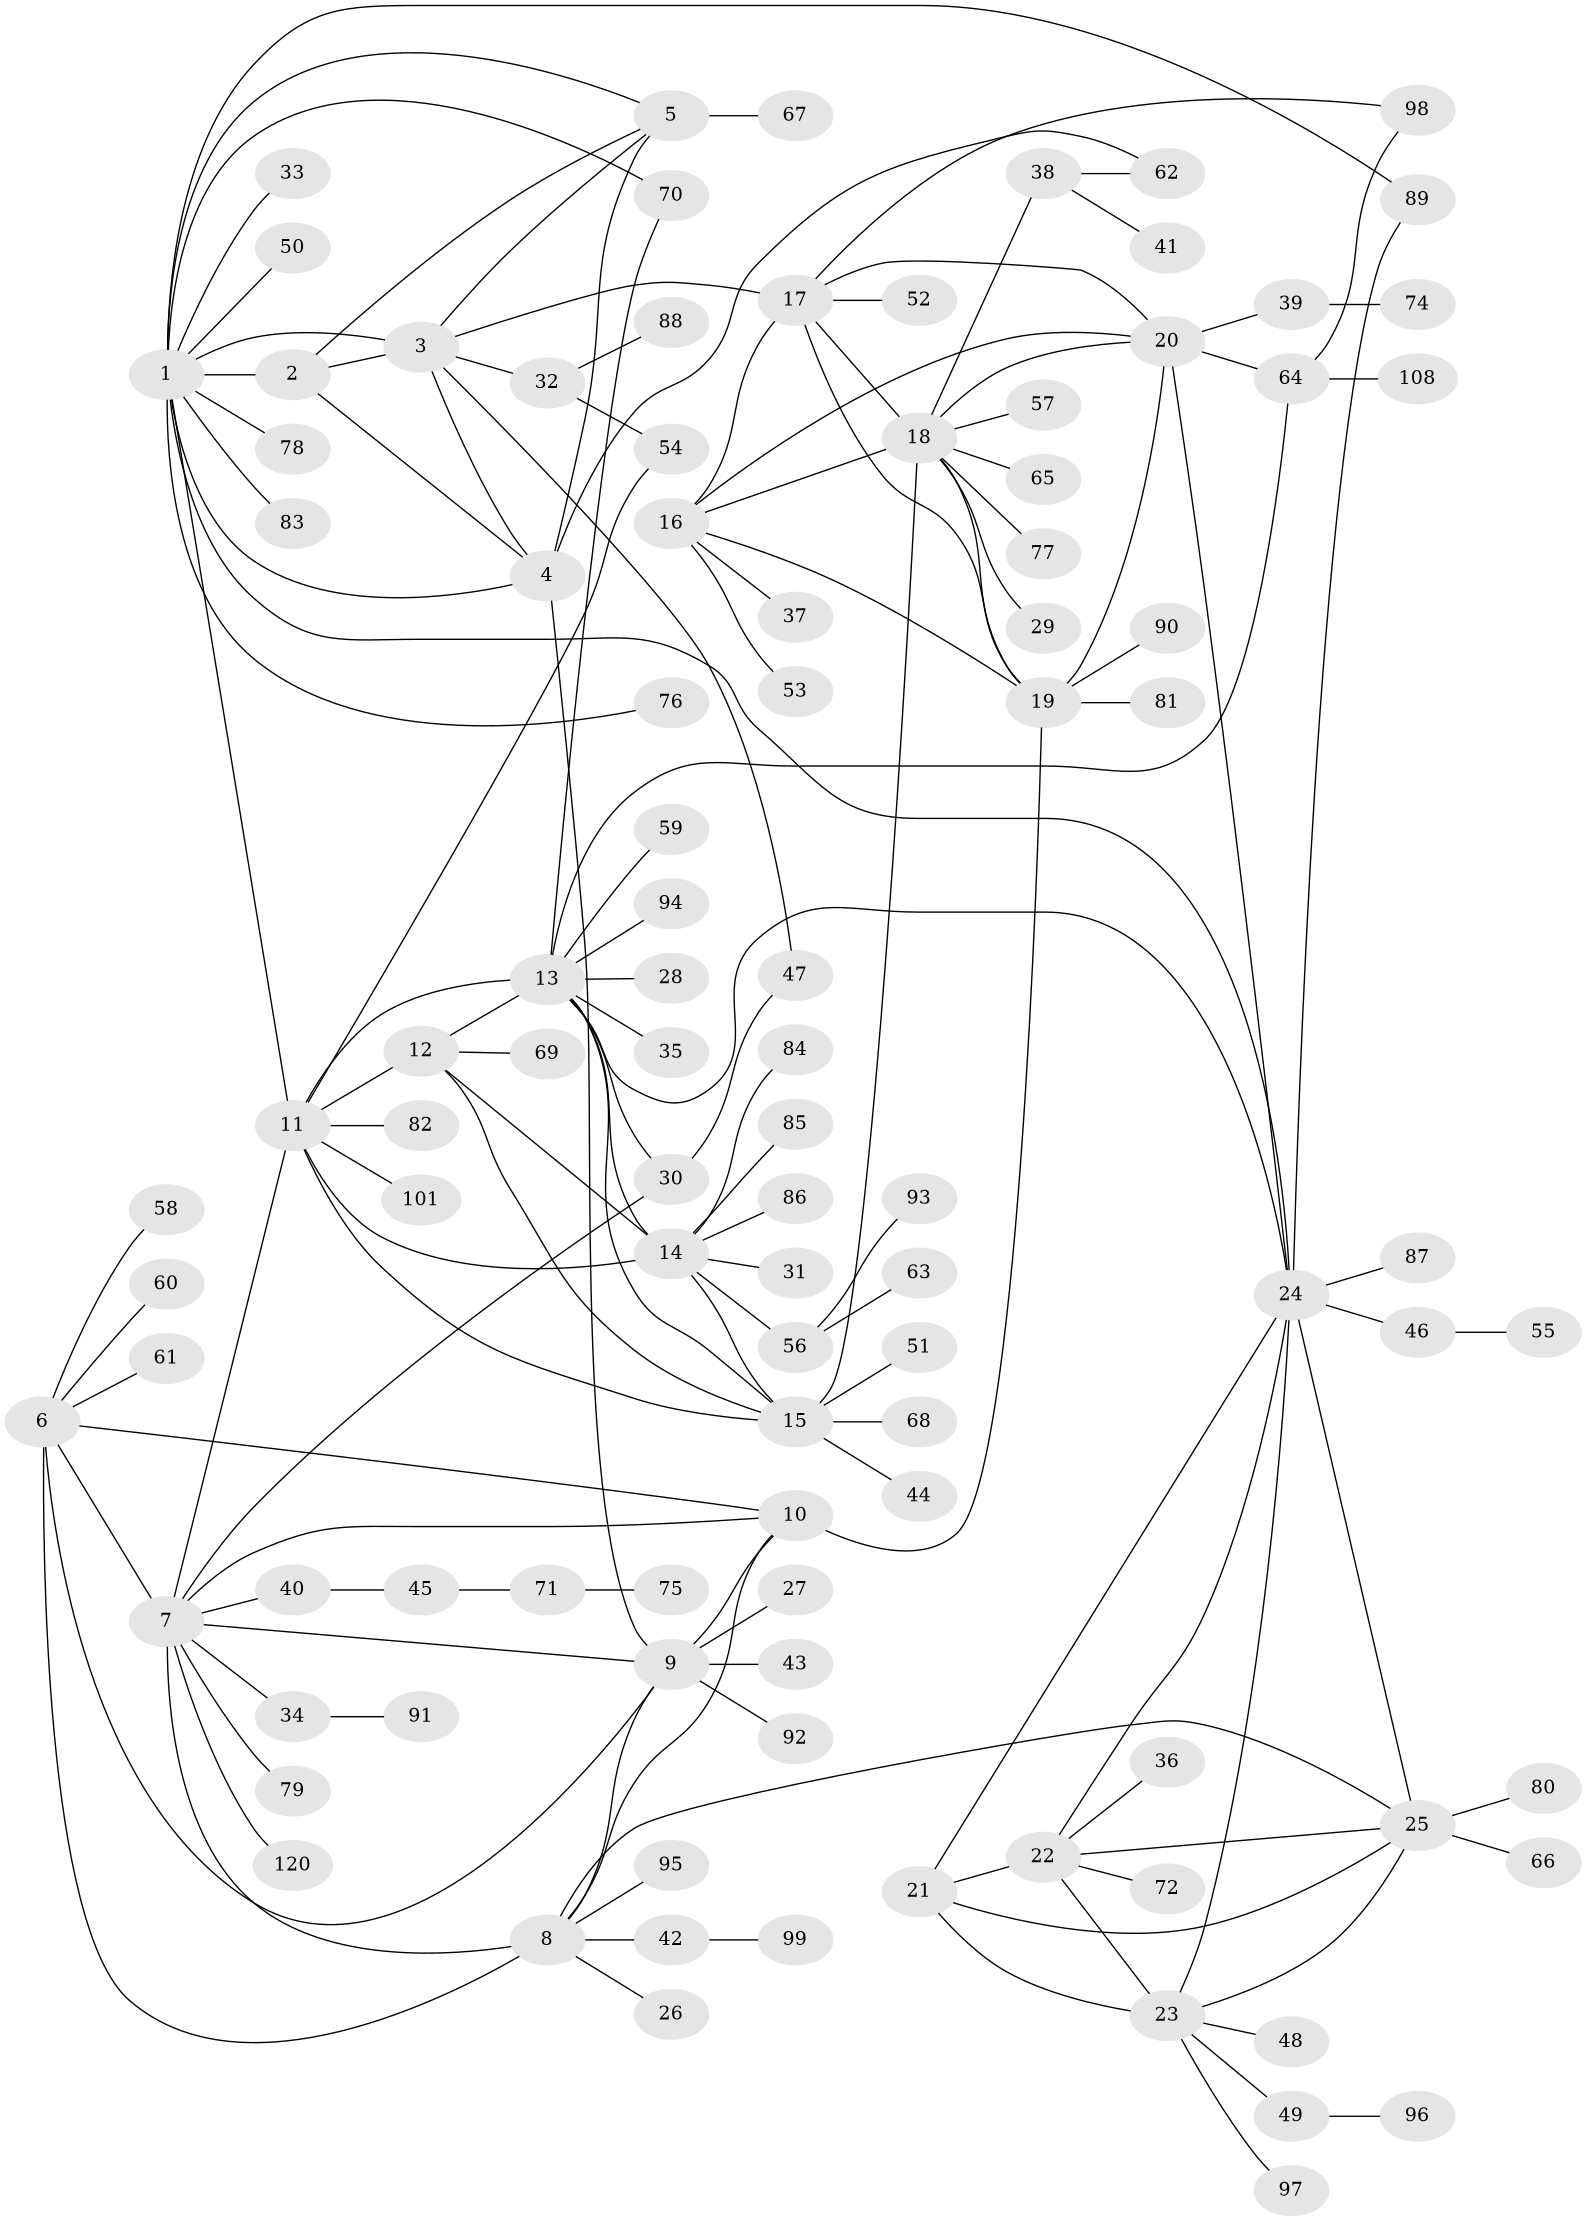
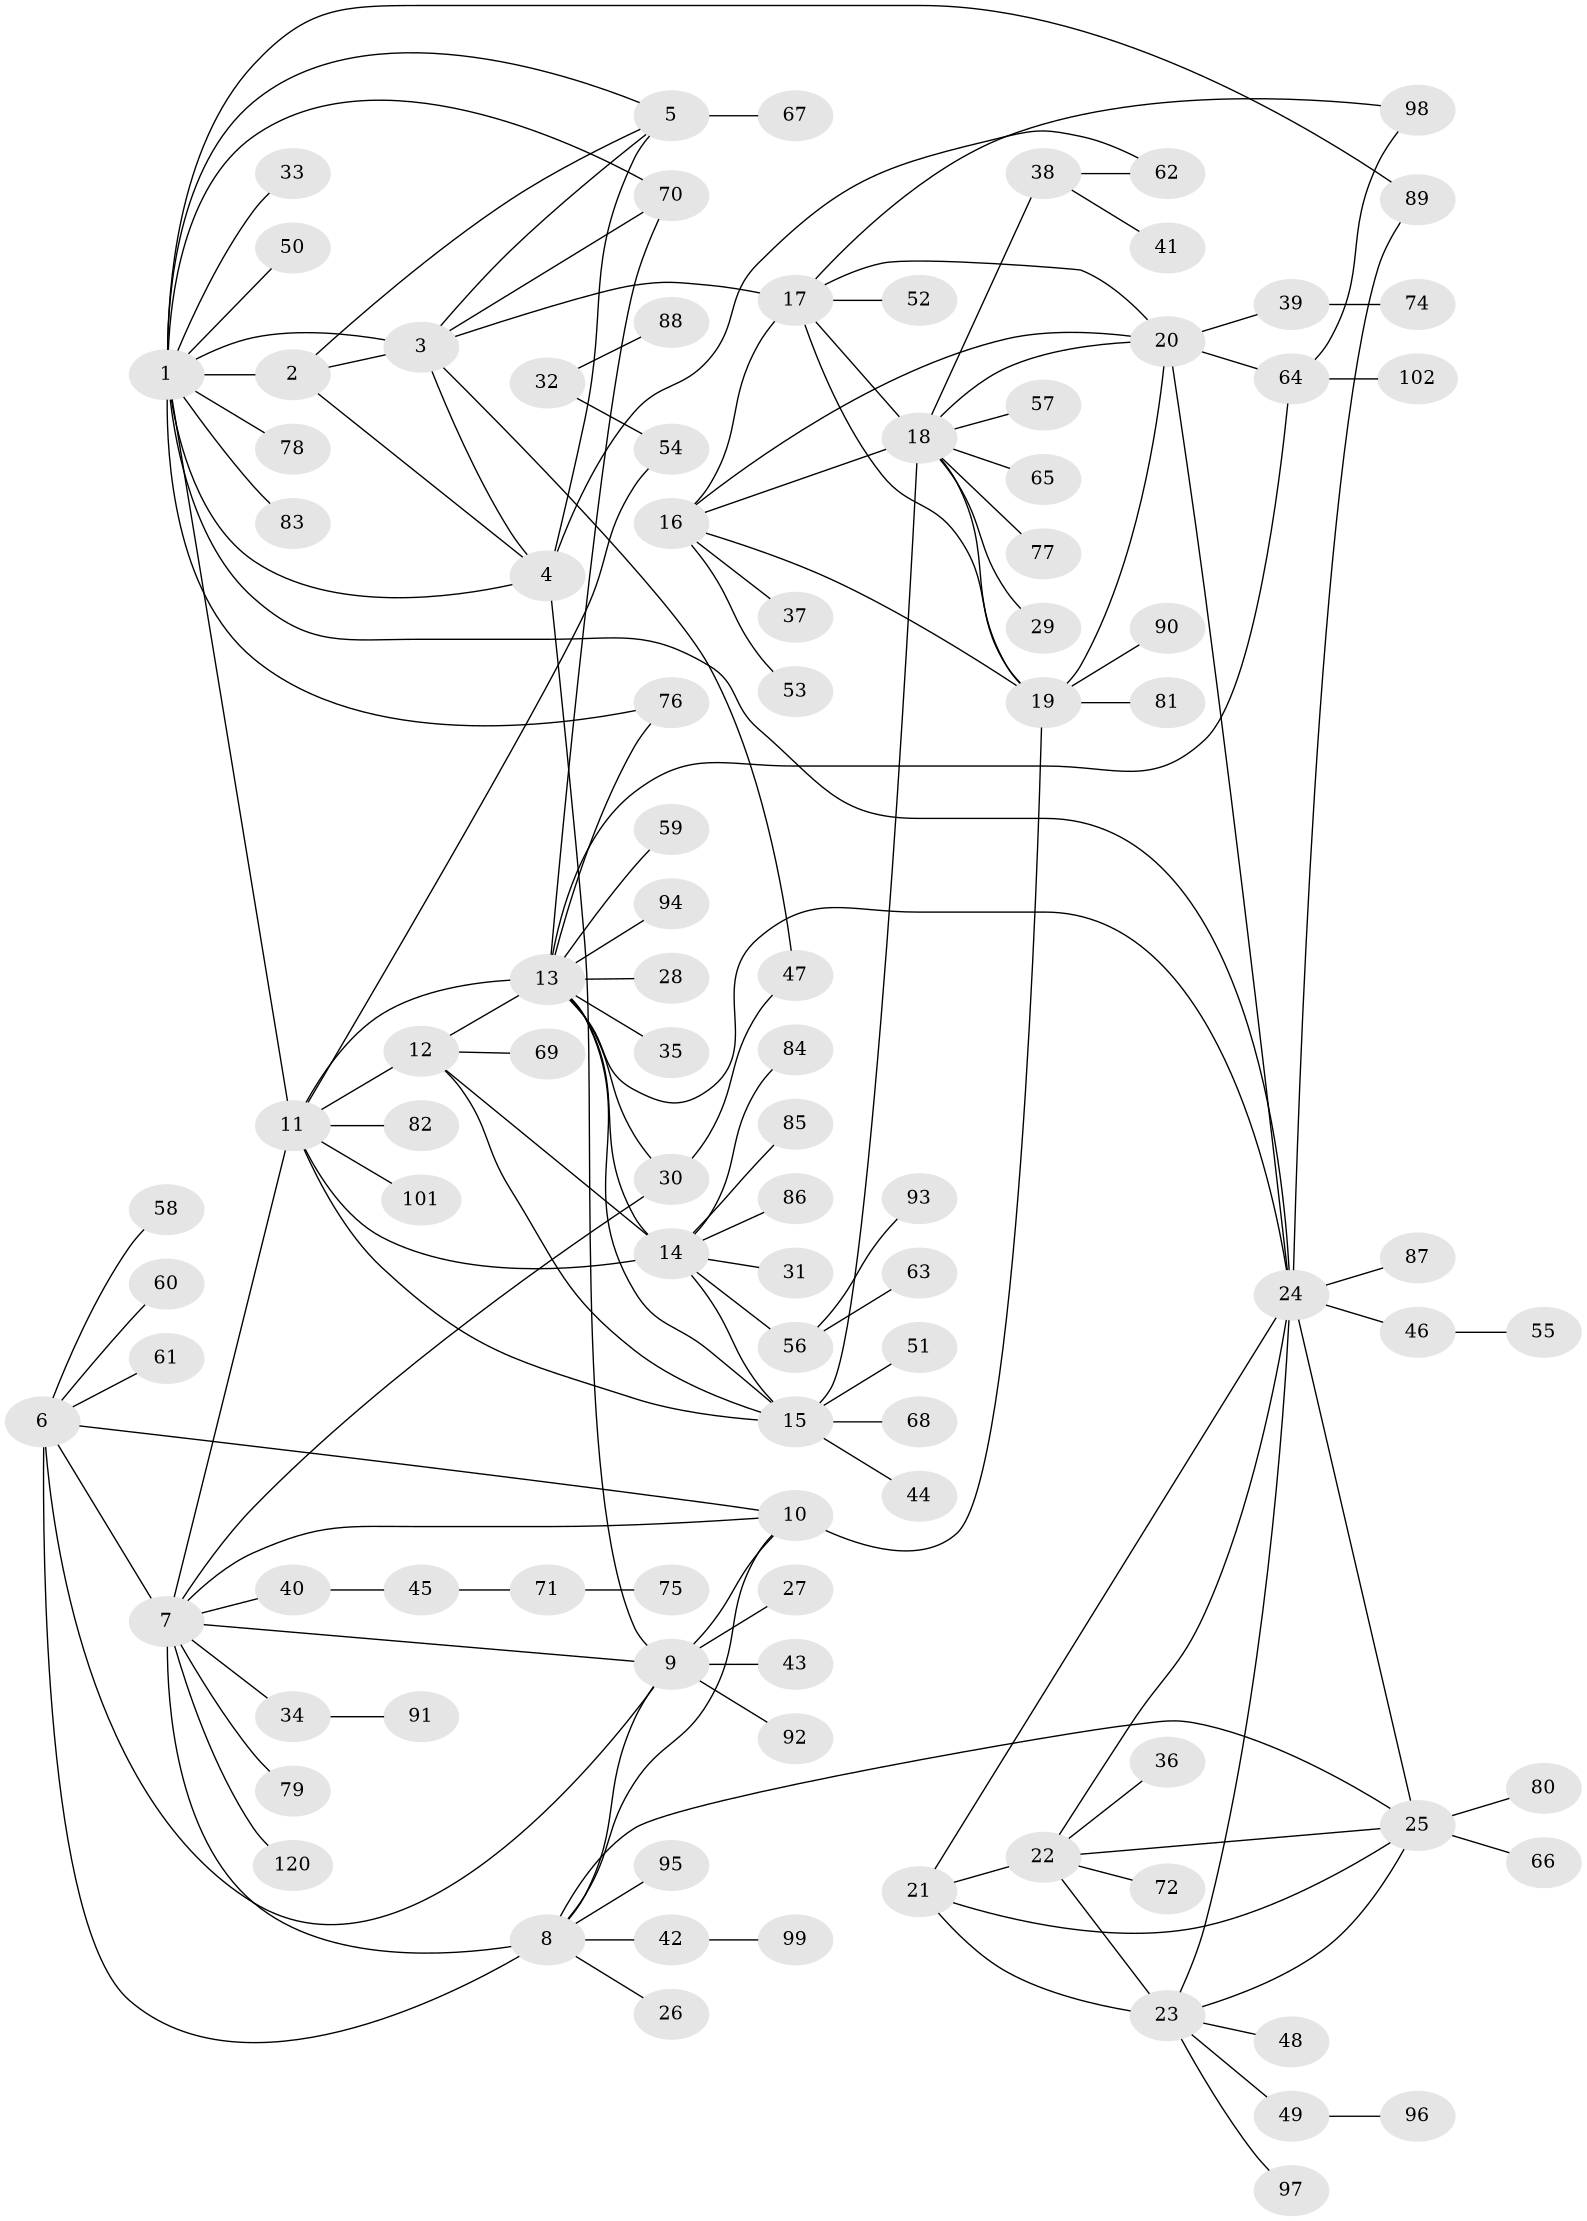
edge "3" -- "32": now "3" -- "70"
node "108": label "108" -> "102"
edge "76" -- "13": added
